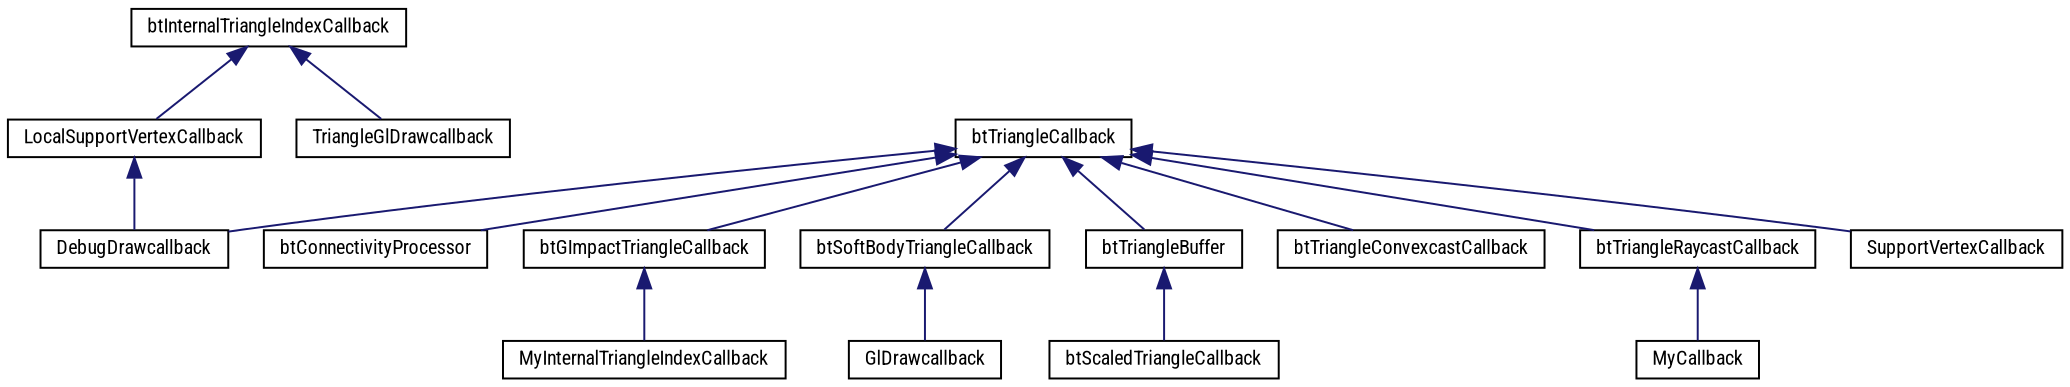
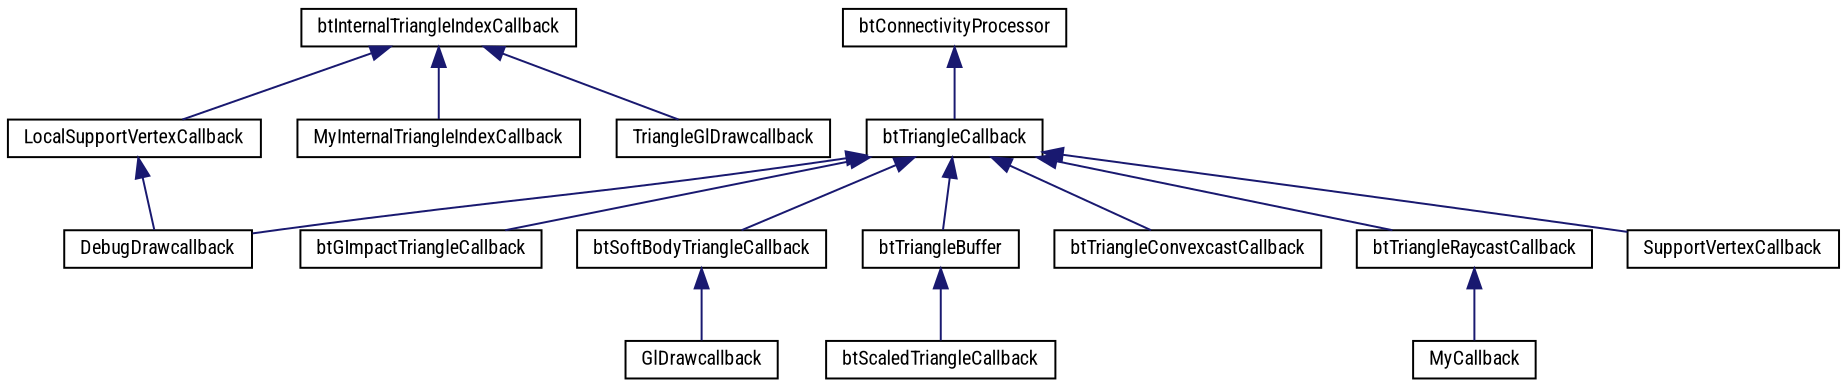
edge "btConnectivityProcessor" -> "btTriangleCallback": reversed
edge "MyInternalTriangleIndexCallback" -> "btGImpactTriangleCallback": now "MyInternalTriangleIndexCallback" -> "btInternalTriangleIndexCallback"
